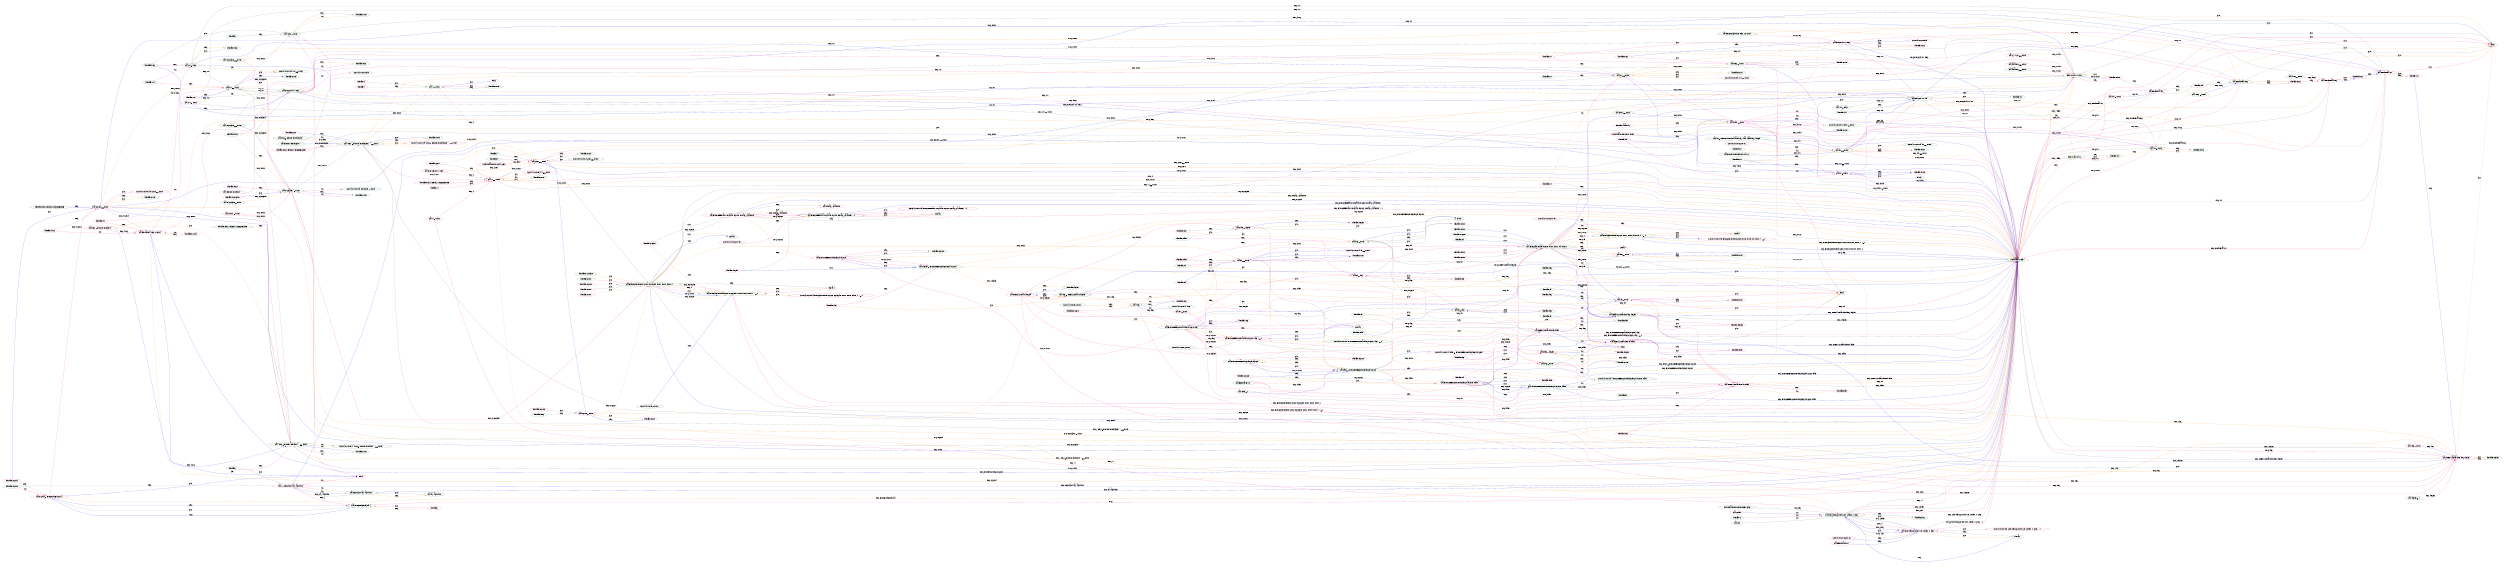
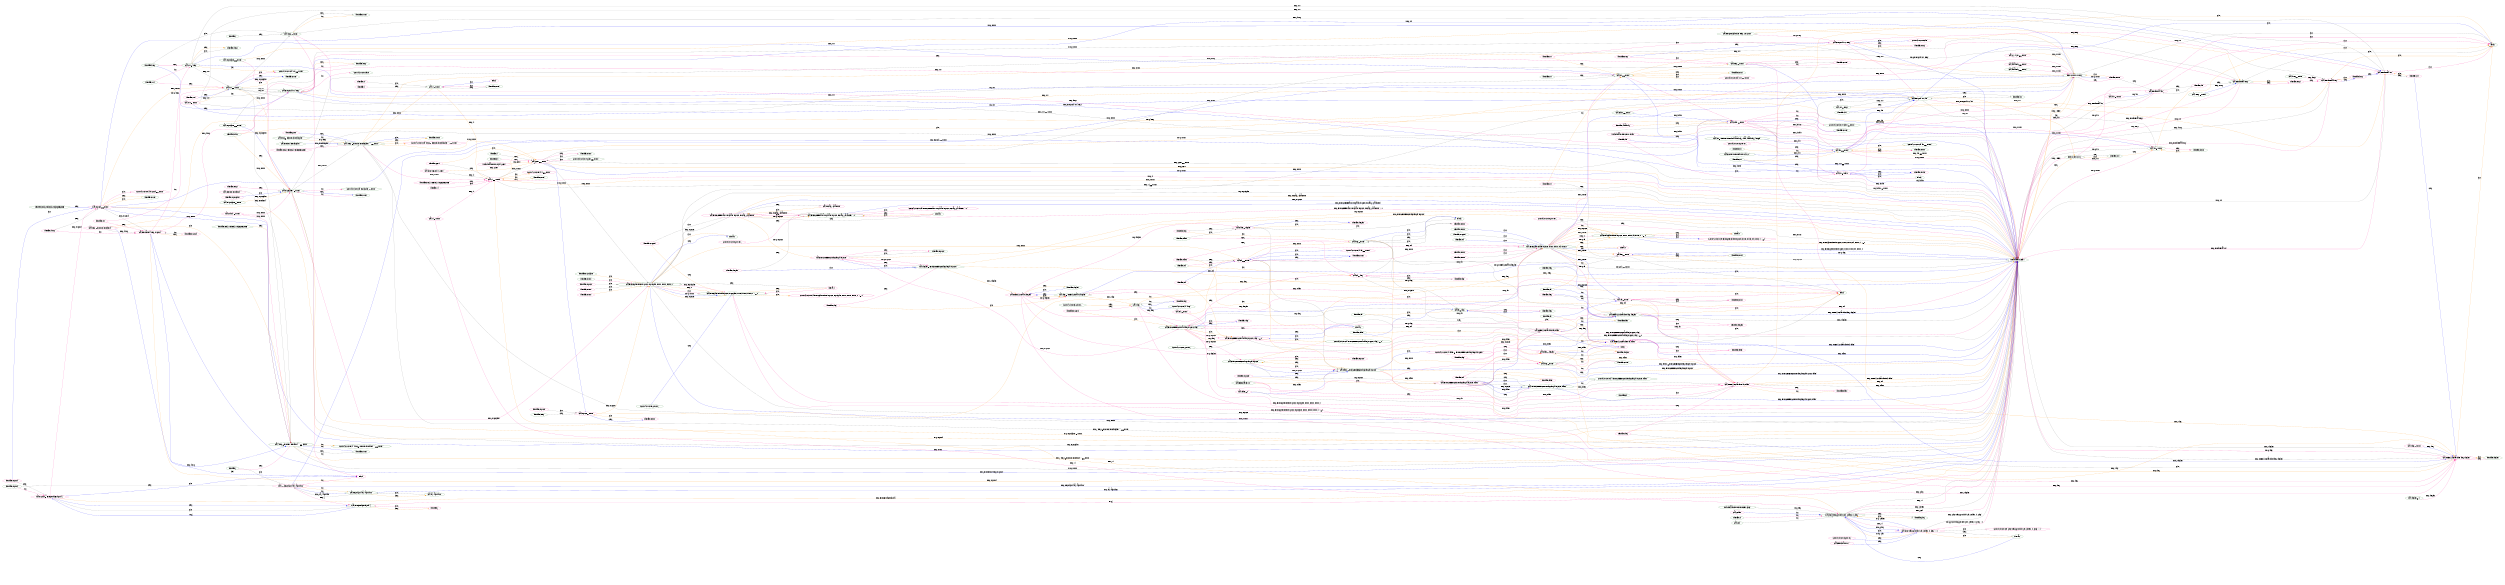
edge "(Call,BIO_new(BIO_f_md()))" -> "(Call,BIO_push(out, btmp))": now "(Call,BIO_new(BIO_f_md()))" -> "(Call,(btmp = BIO_new(BIO_f_md())) == NULL)"
